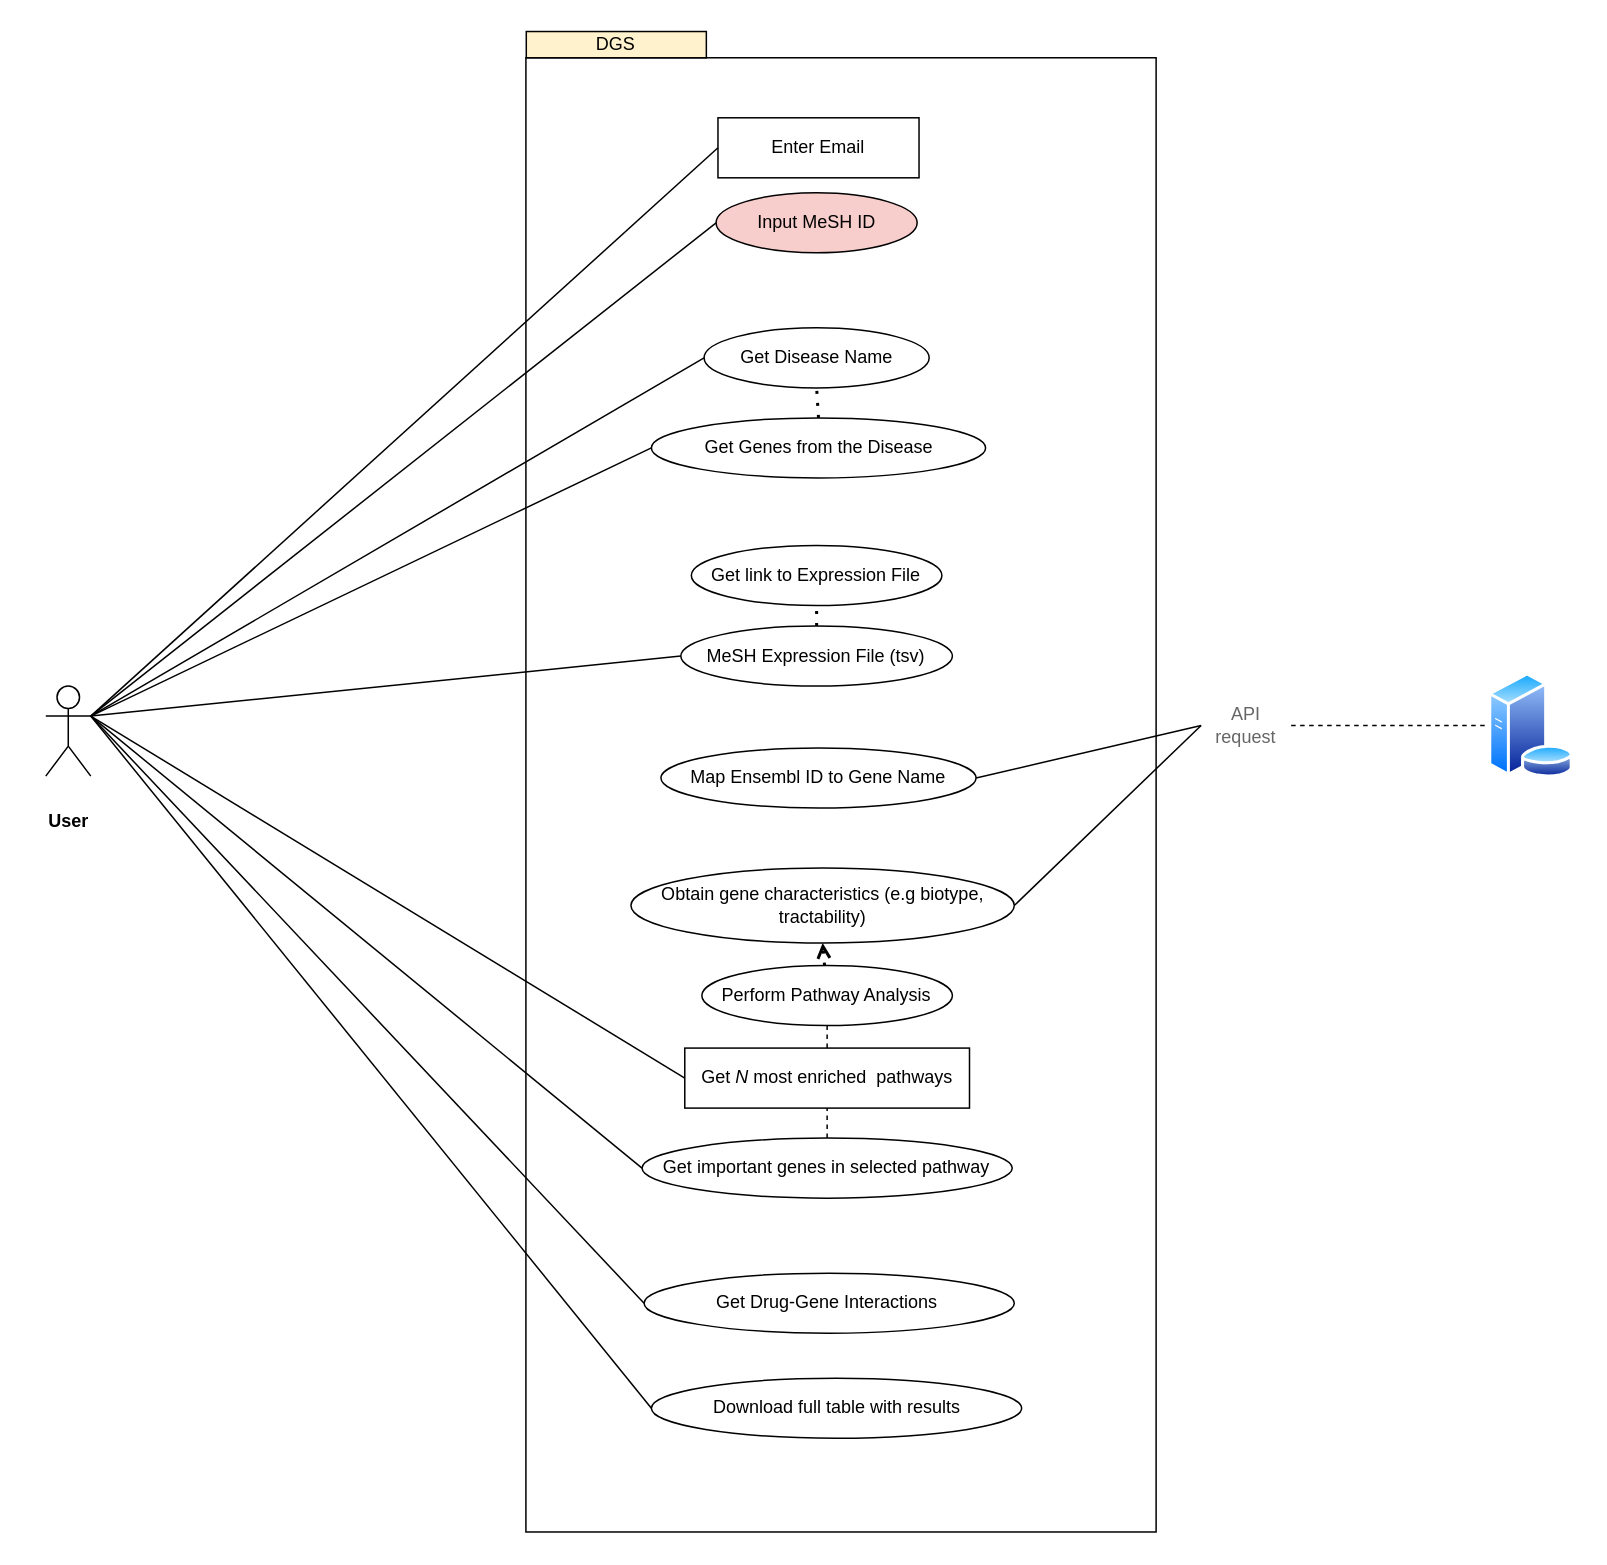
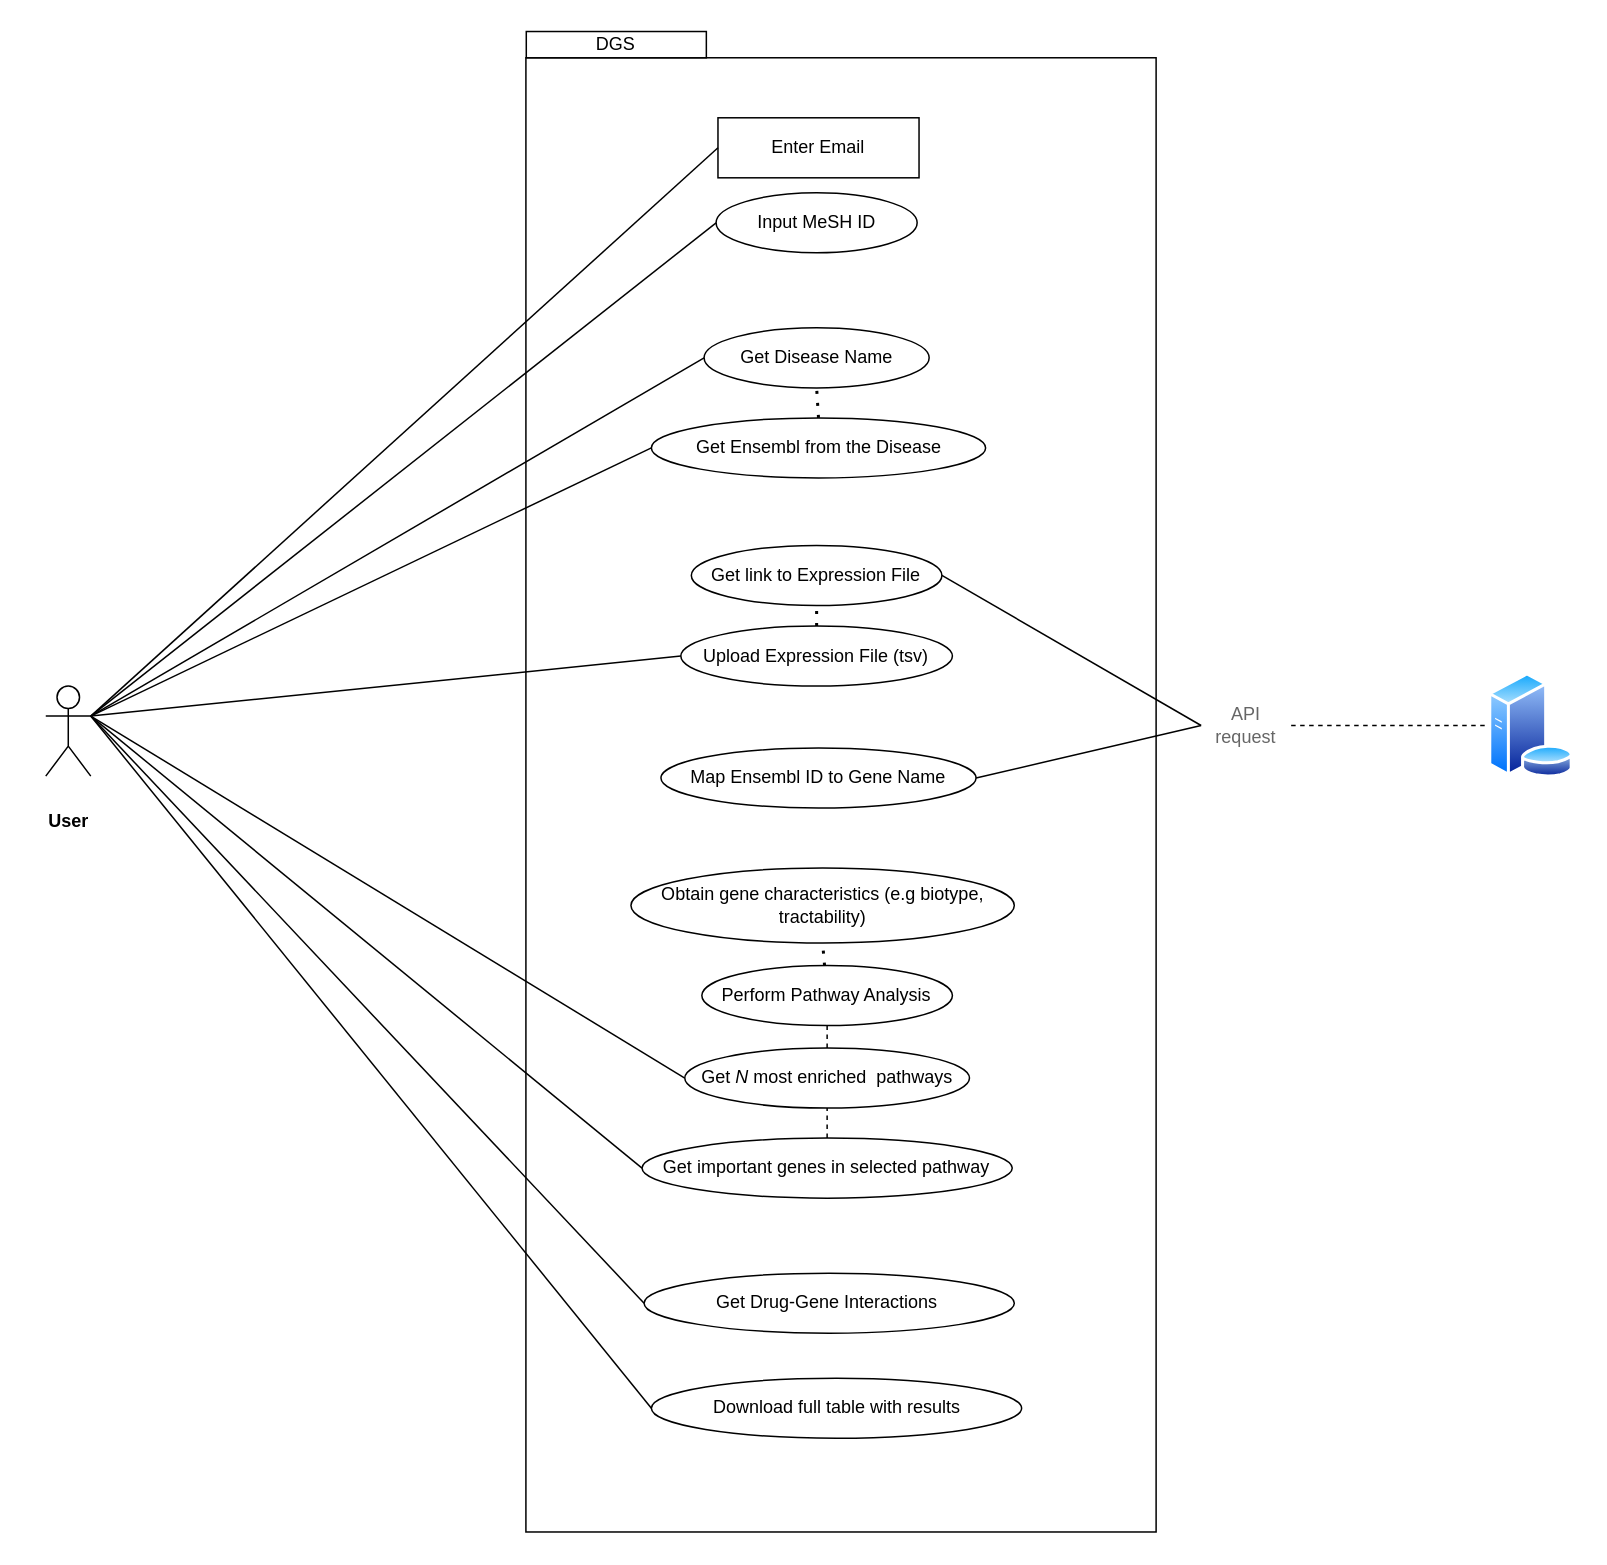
node "DGS": fillcolor #fff2cc -> #ffffff
node "Input MeSH ID": fillcolor #f8cecc -> #ffffff
node "Get Genes from the Disease": label "Get Genes from the Disease" -> "Get Ensembl from the Disease"
edge "Get link to Expression File" -- "API request": added
node "MeSH Expression File (tsv)": label "MeSH Expression File (tsv)" -> "Upload Expression File (tsv)"
edge "API request" -- "Obtain gene characteristics (e.g biotype, tractability)": removed
edge "Perform Pathway Analysis" -> "Obtain gene characteristics (e.g biotype, tractability)": arrowhead open -> none
node "Get N most enriched pathways": shape rectangle -> ellipse
